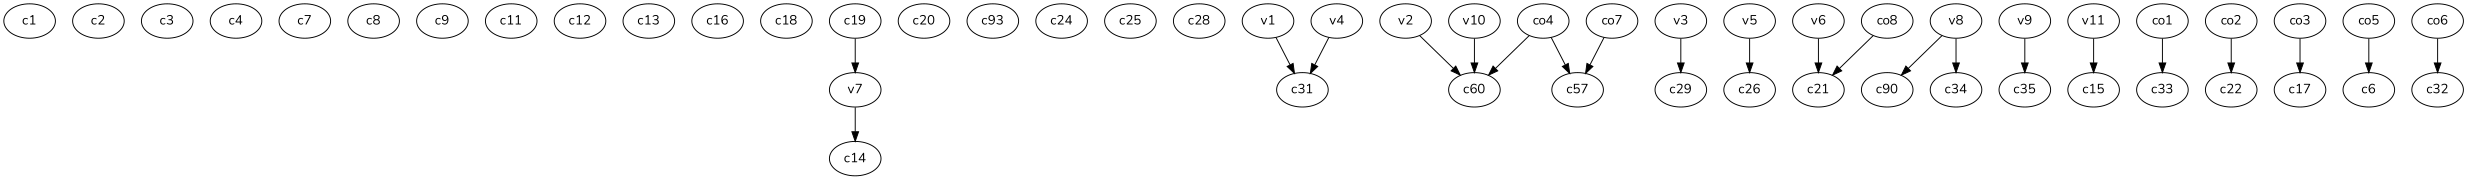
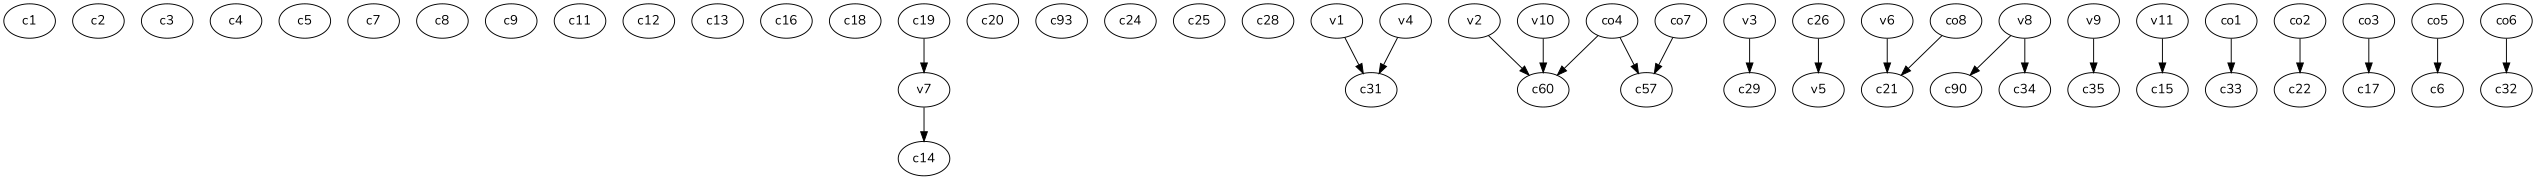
node "c5": added
edge "v5" -> "c26": reversed
